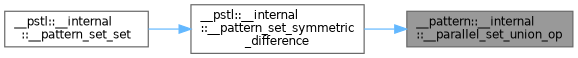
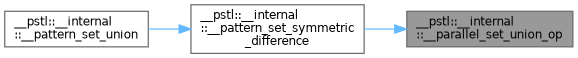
node "__pstl::__internal ::__pattern_set_set": label "__pstl::__internal ::__pattern_set_set" -> "__pstl::__internal ::__pattern_set_union"
node "__pattern::__internal ::__parallel_set_union_op": label "__pattern::__internal ::__parallel_set_union_op" -> "__pstl::__internal ::__parallel_set_union_op"
